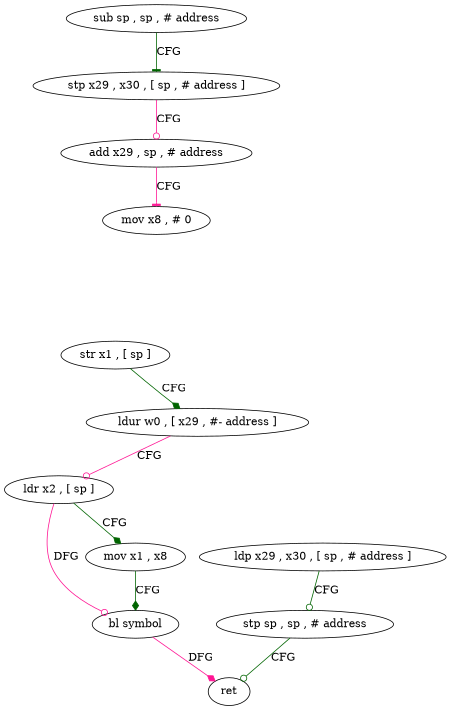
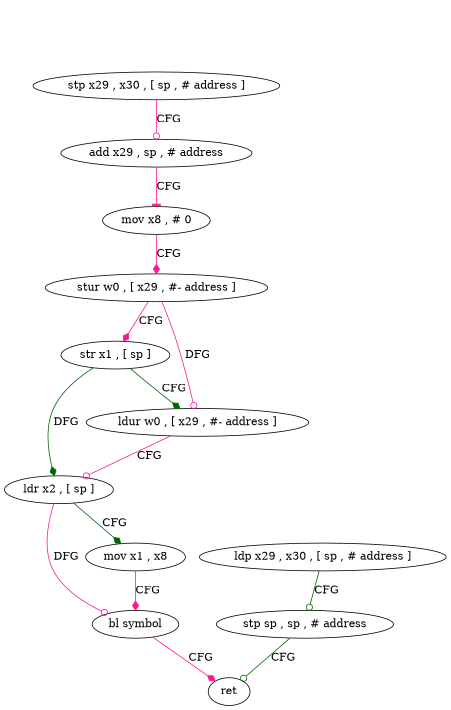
node "sub sp , sp , # address": removed
node "stur w0 , [ x29 , #- address ]": added
edge "str x1 , [ sp ]" -> "ldr x2 , [ sp ]": added, label "DFG"
edge "mov x1 , x8" -> "bl symbol": color darkgreen -> deeppink
edge "bl symbol" -> "ret": label "DFG" -> "CFG"
